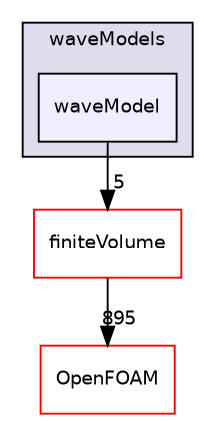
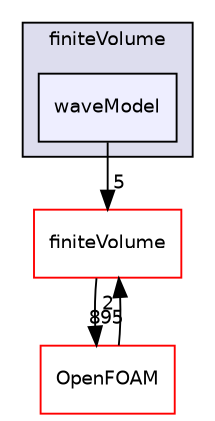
cluster "waveModels": label "waveModels" -> "finiteVolume"
edge "OpenFOAM" -> "finiteVolume": added
